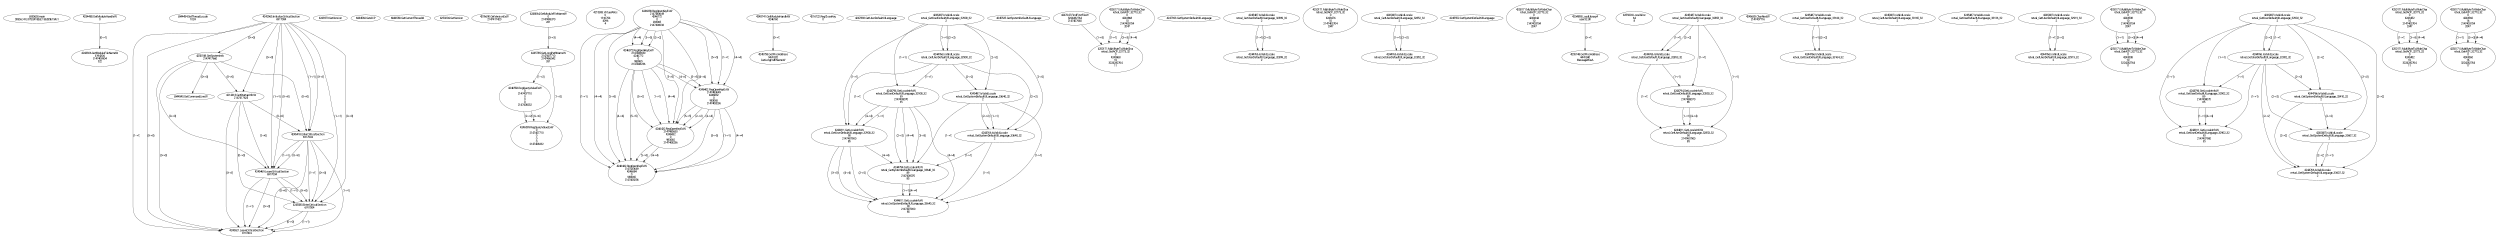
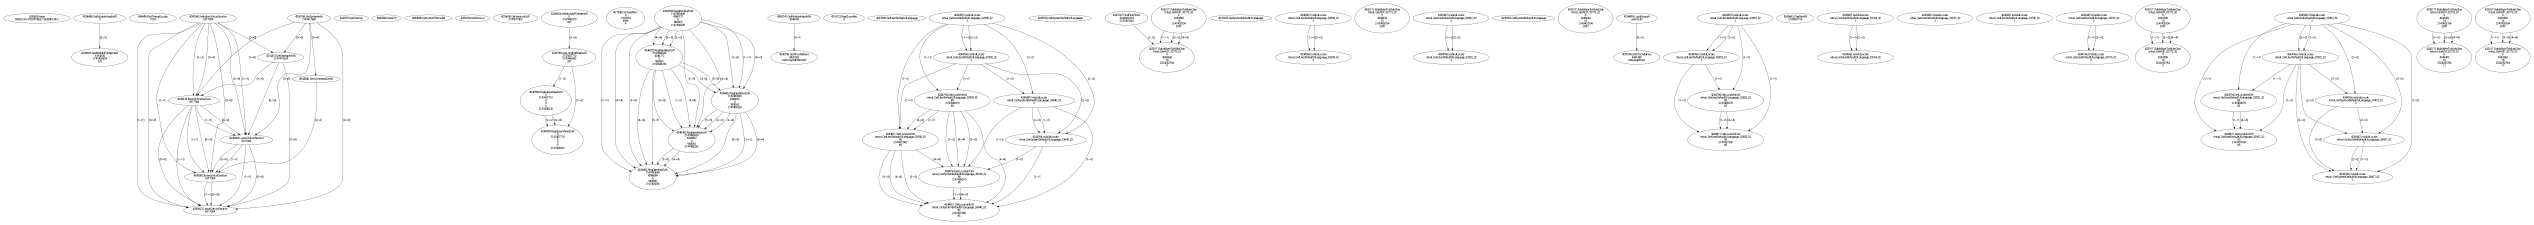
node "4255003.LocalAlloc 64 8": removed
edge "4242965.InitializeCriticalSection 6917004" -> "4250188.GetSystemInfo 2147417660": removed, label "(0-->0)"
edge "4214413.GetStartupInfoW 2147417624" -> "4245580.EnterCriticalSection 6917004": now "6844540.GetCommandLineW" -> "4245580.EnterCriticalSection 6917004"
